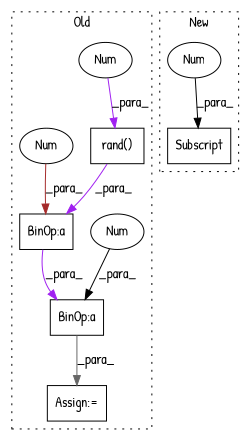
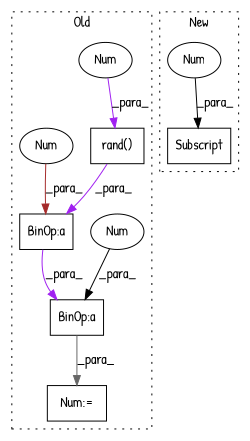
node "Assign:=": label "Assign:=" -> "Num:="
